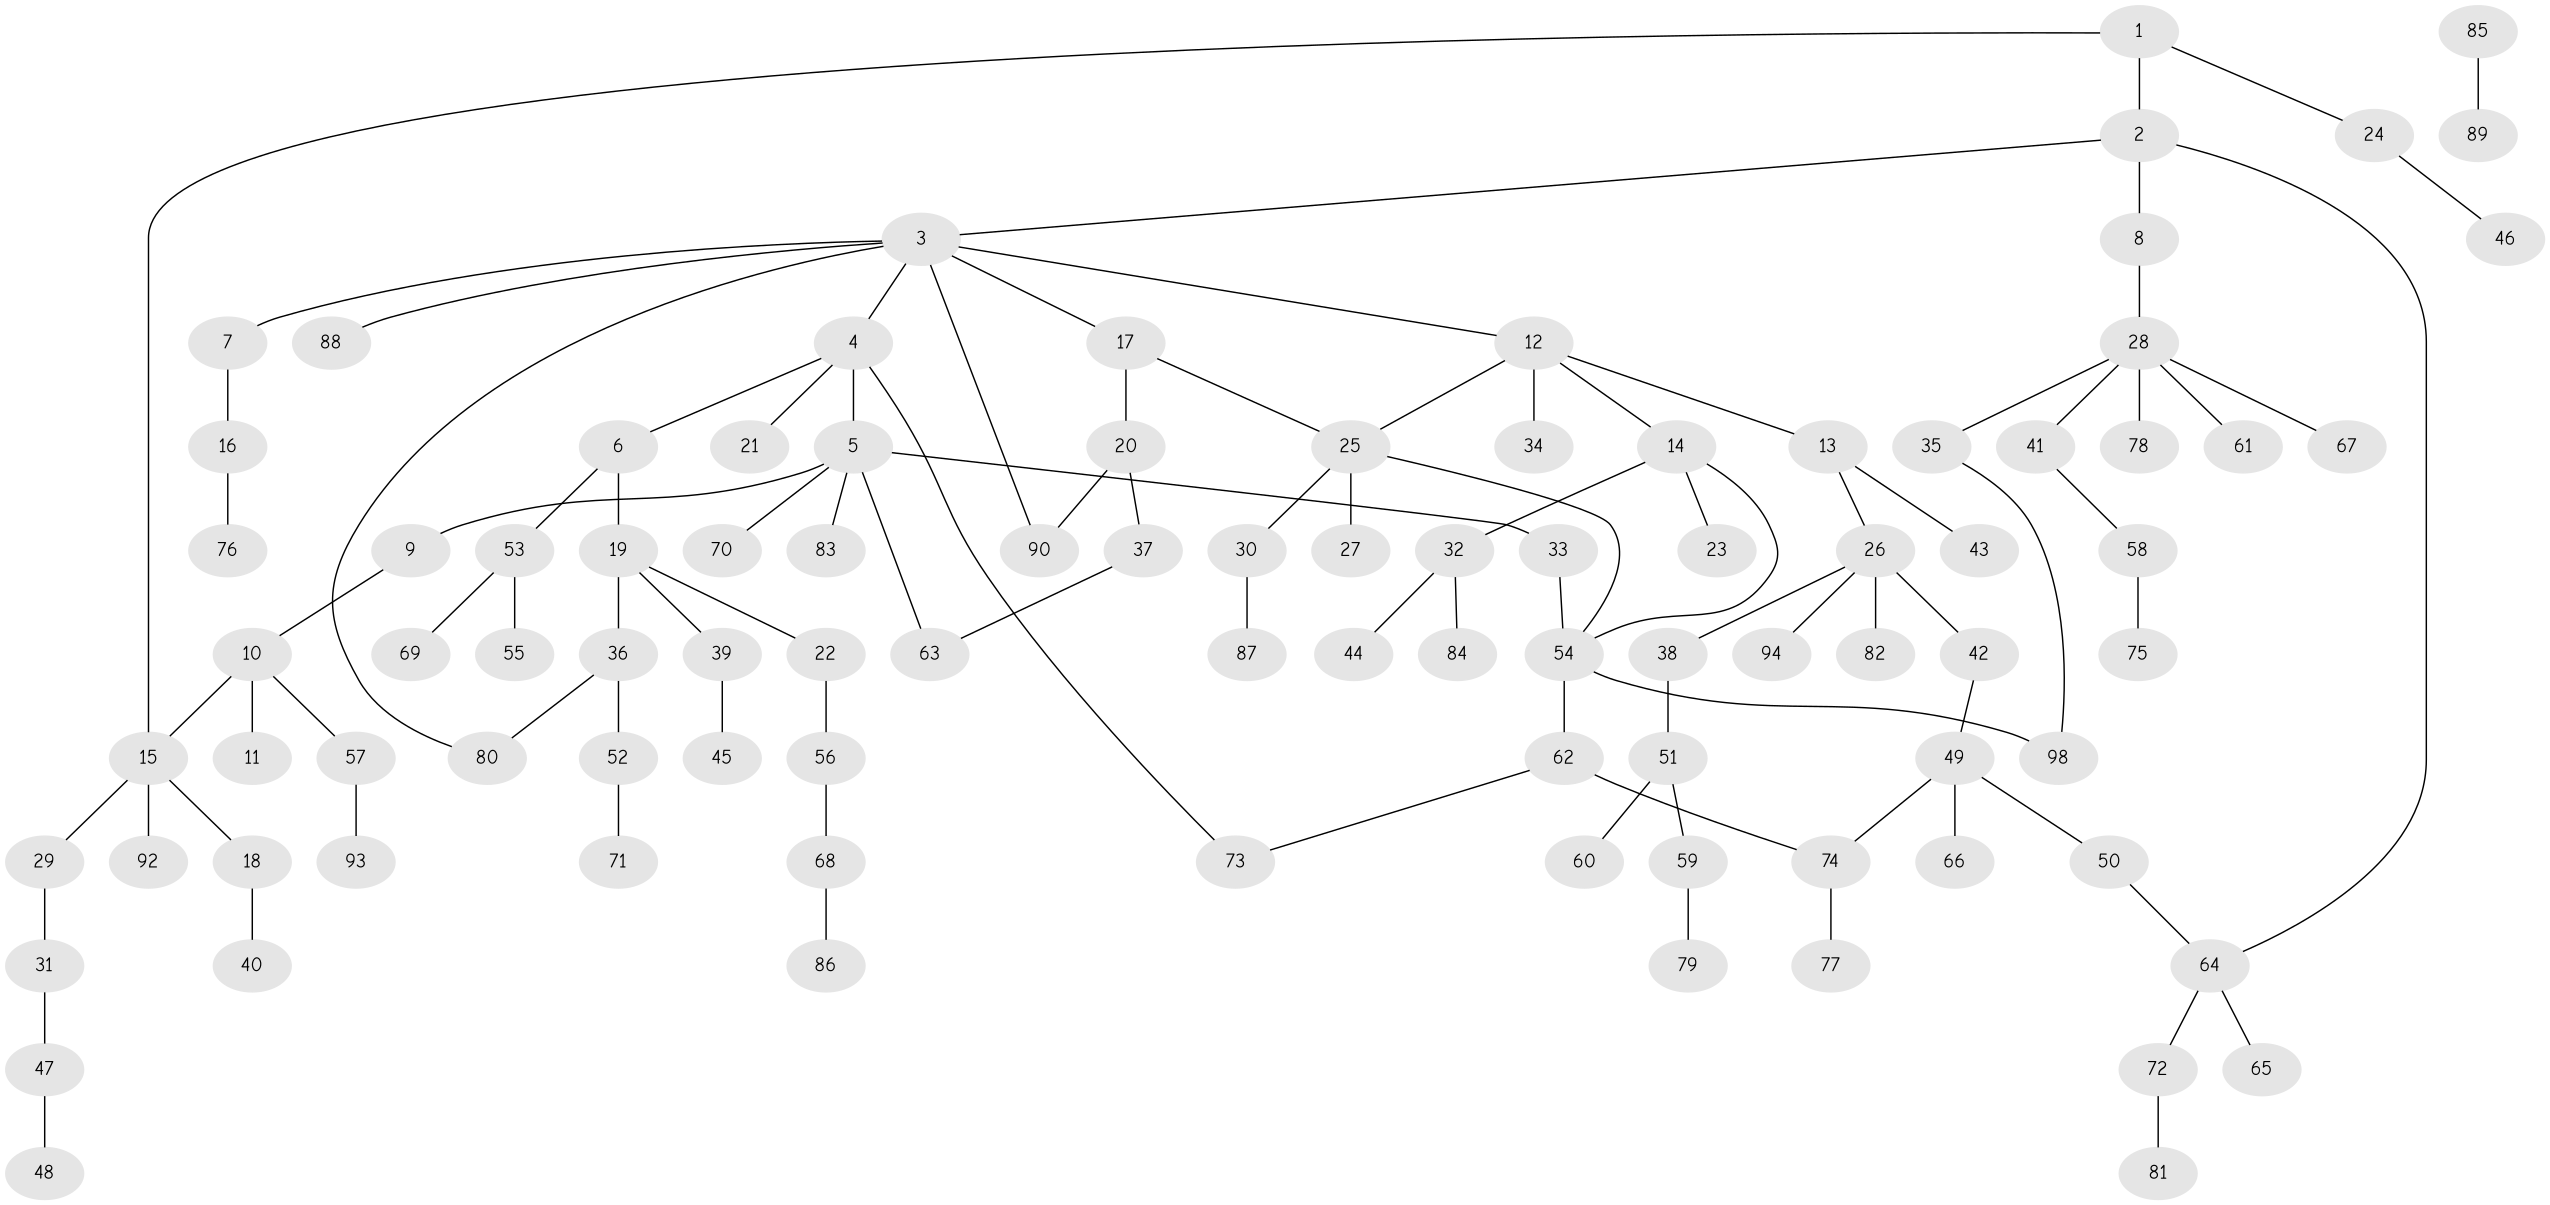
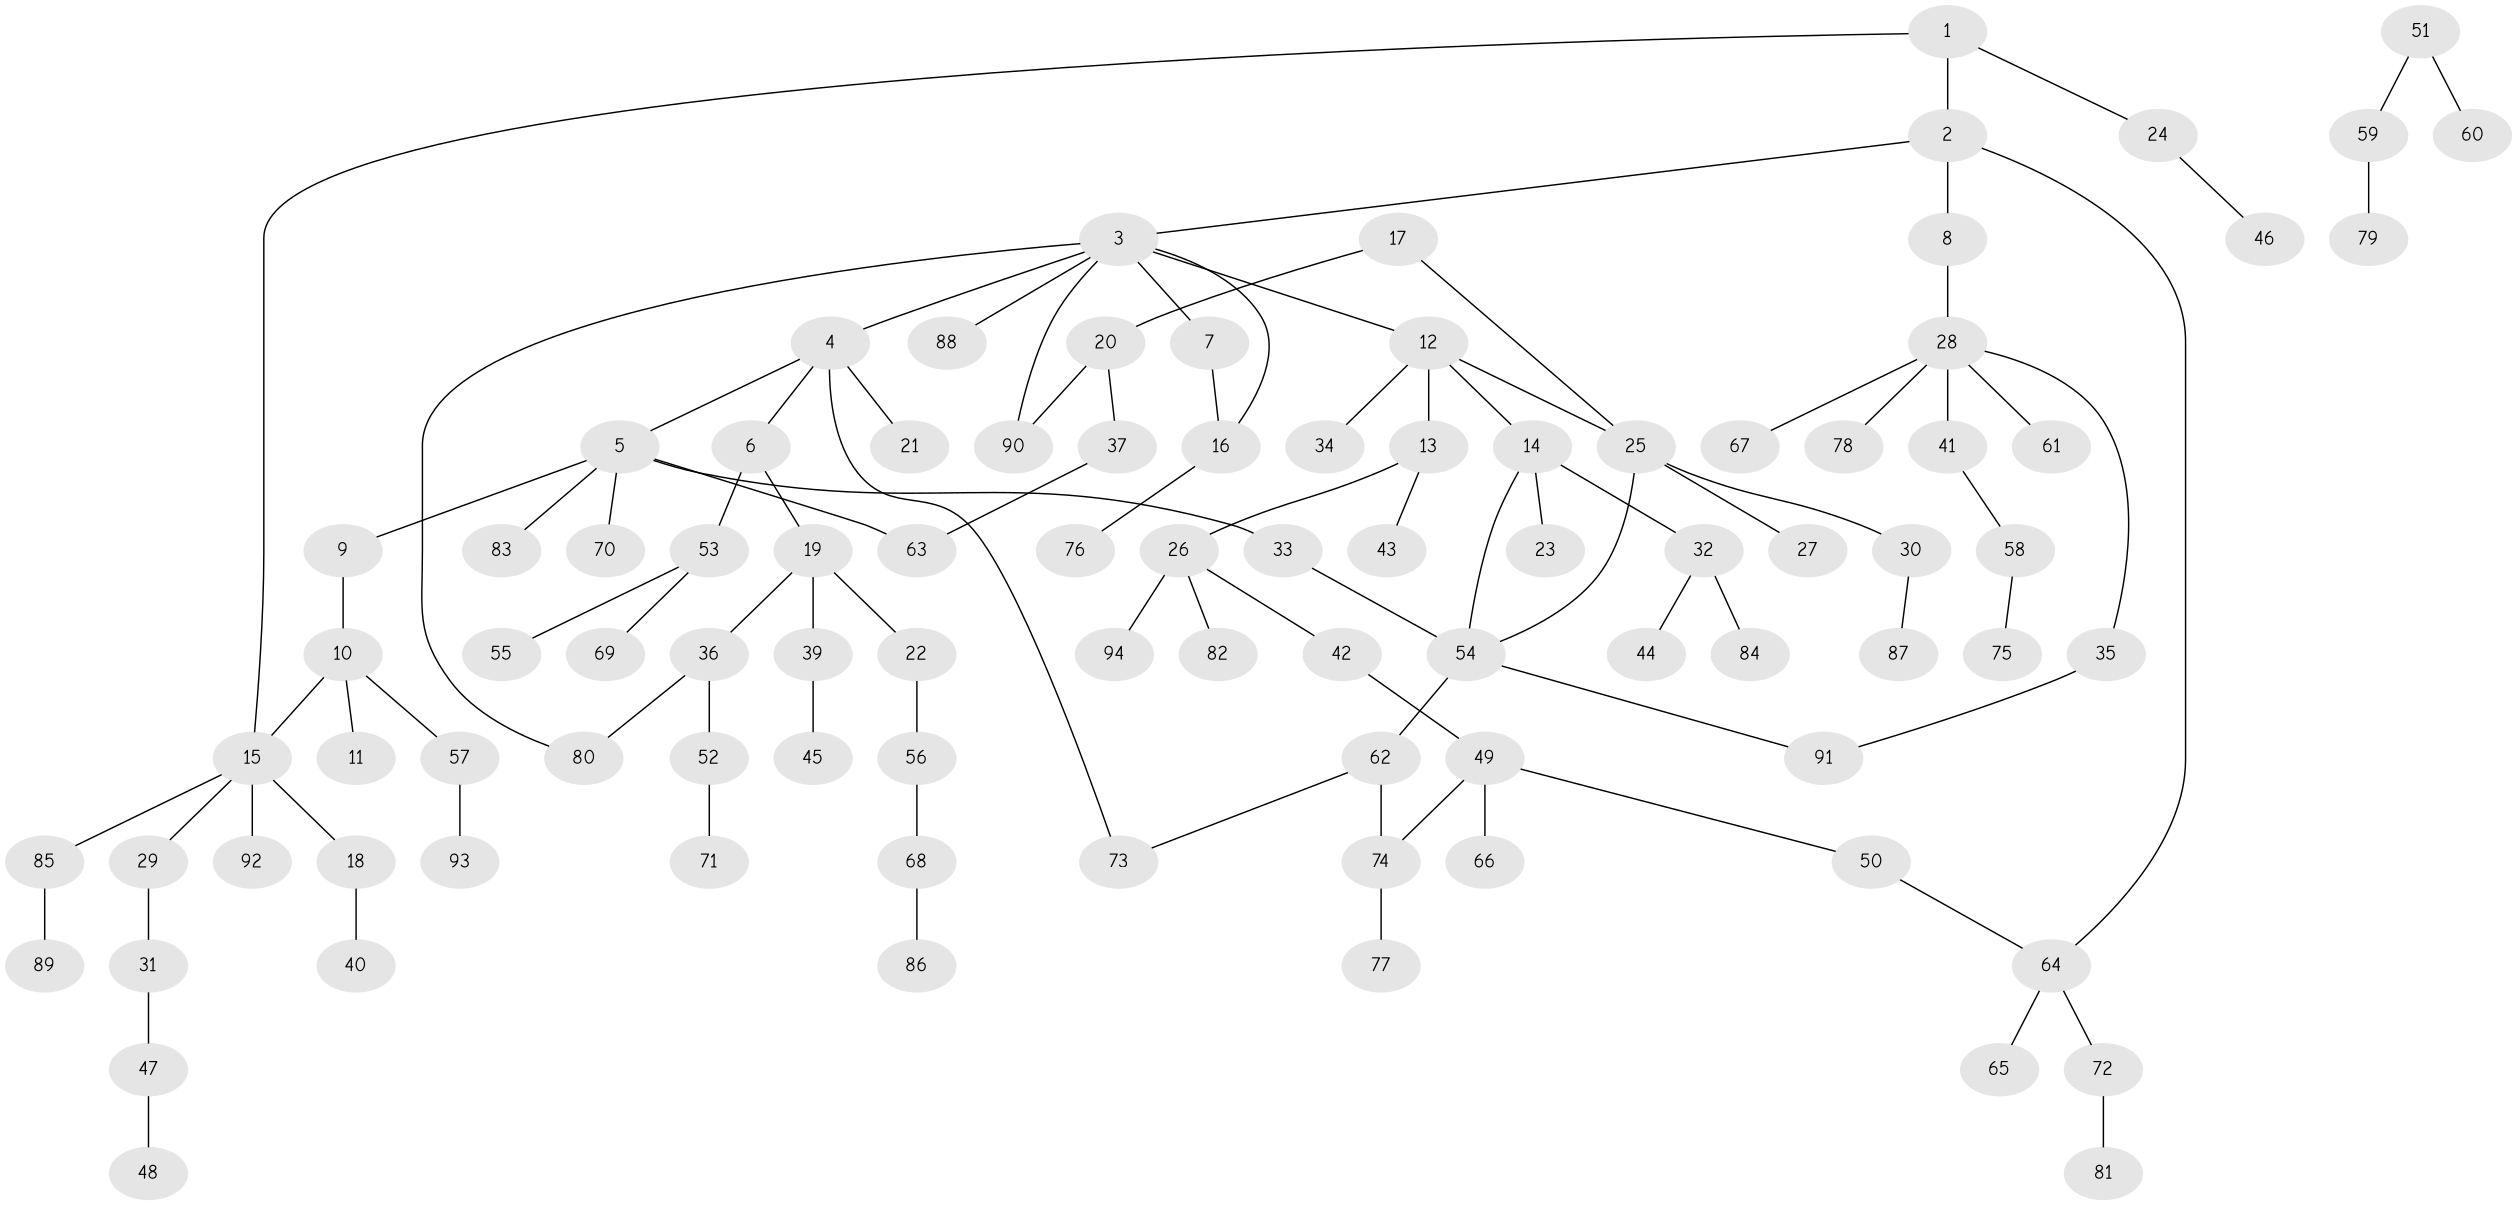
edge "3" -- "17": now "3" -- "16"
node "38": removed
node "98": label "98" -> "91"
edge "15" -- "85": added
